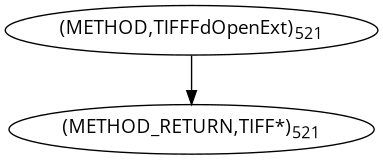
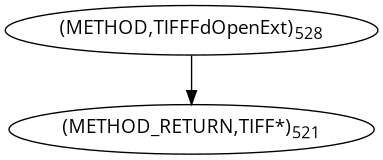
node "(METHOD,TIFFFdOpenExt)": text "521" -> "528"
